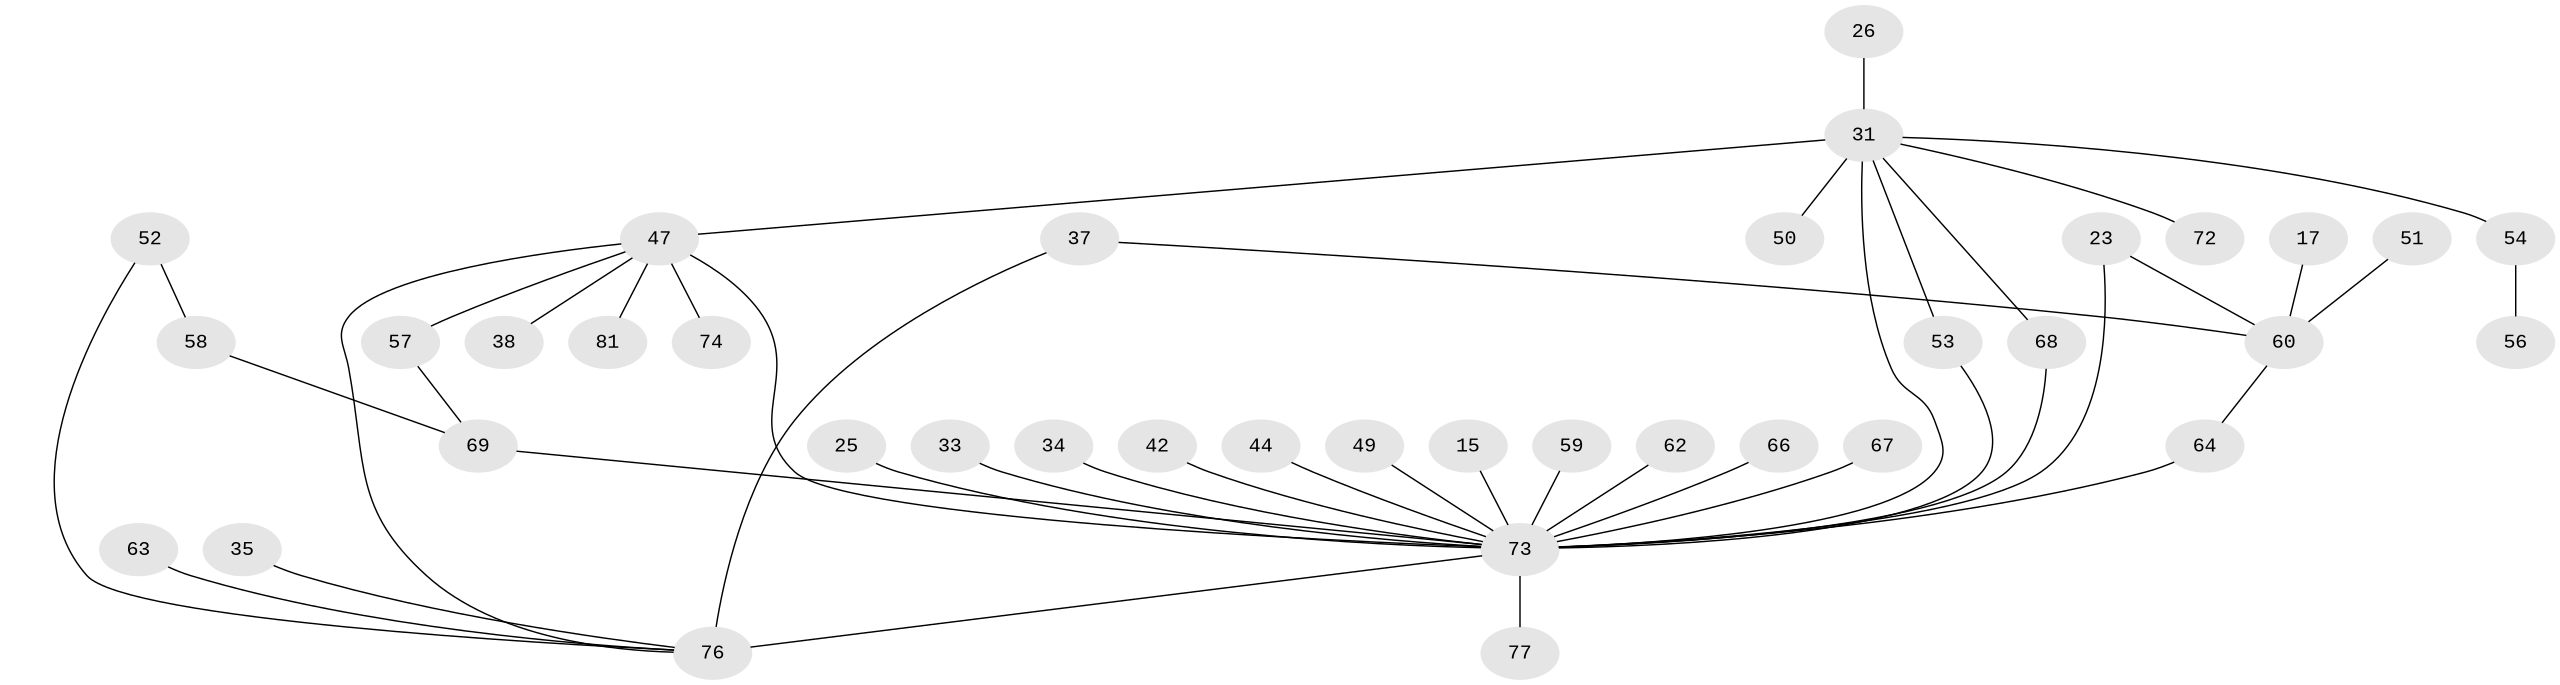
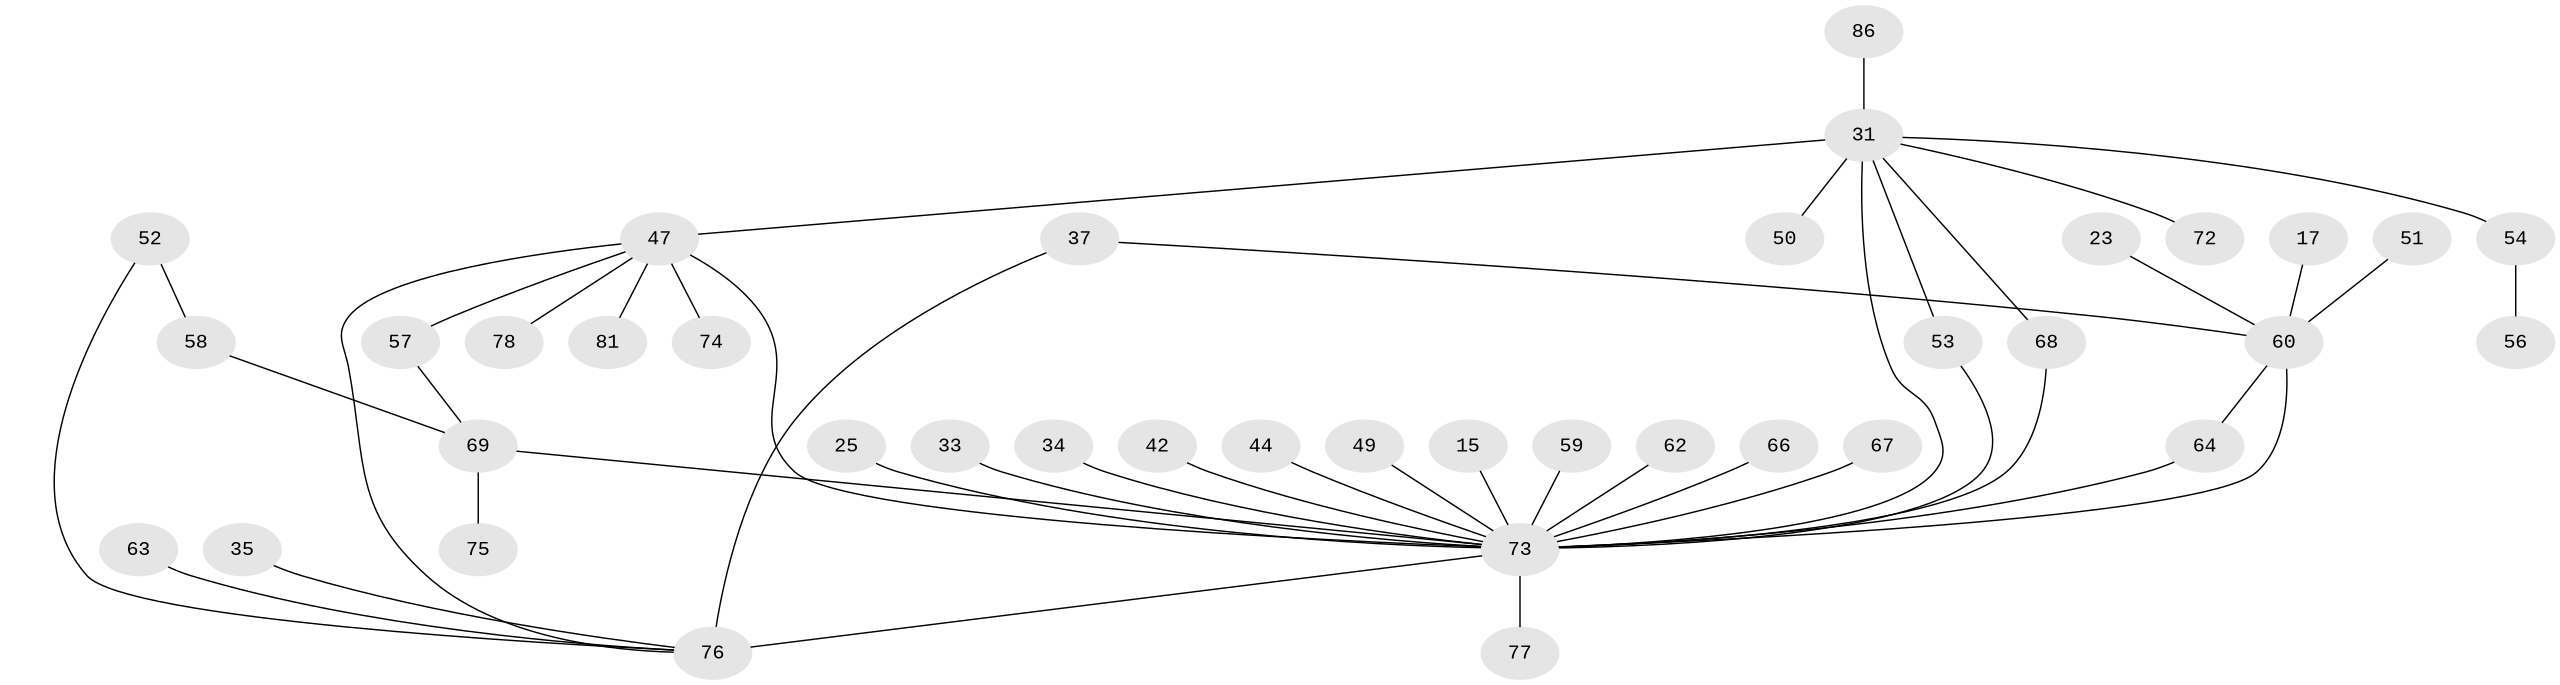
node "26": label "26" -> "86"
node "38": label "38" -> "78"
edge "23" -- "73": now "60" -- "73"
node "75": added
